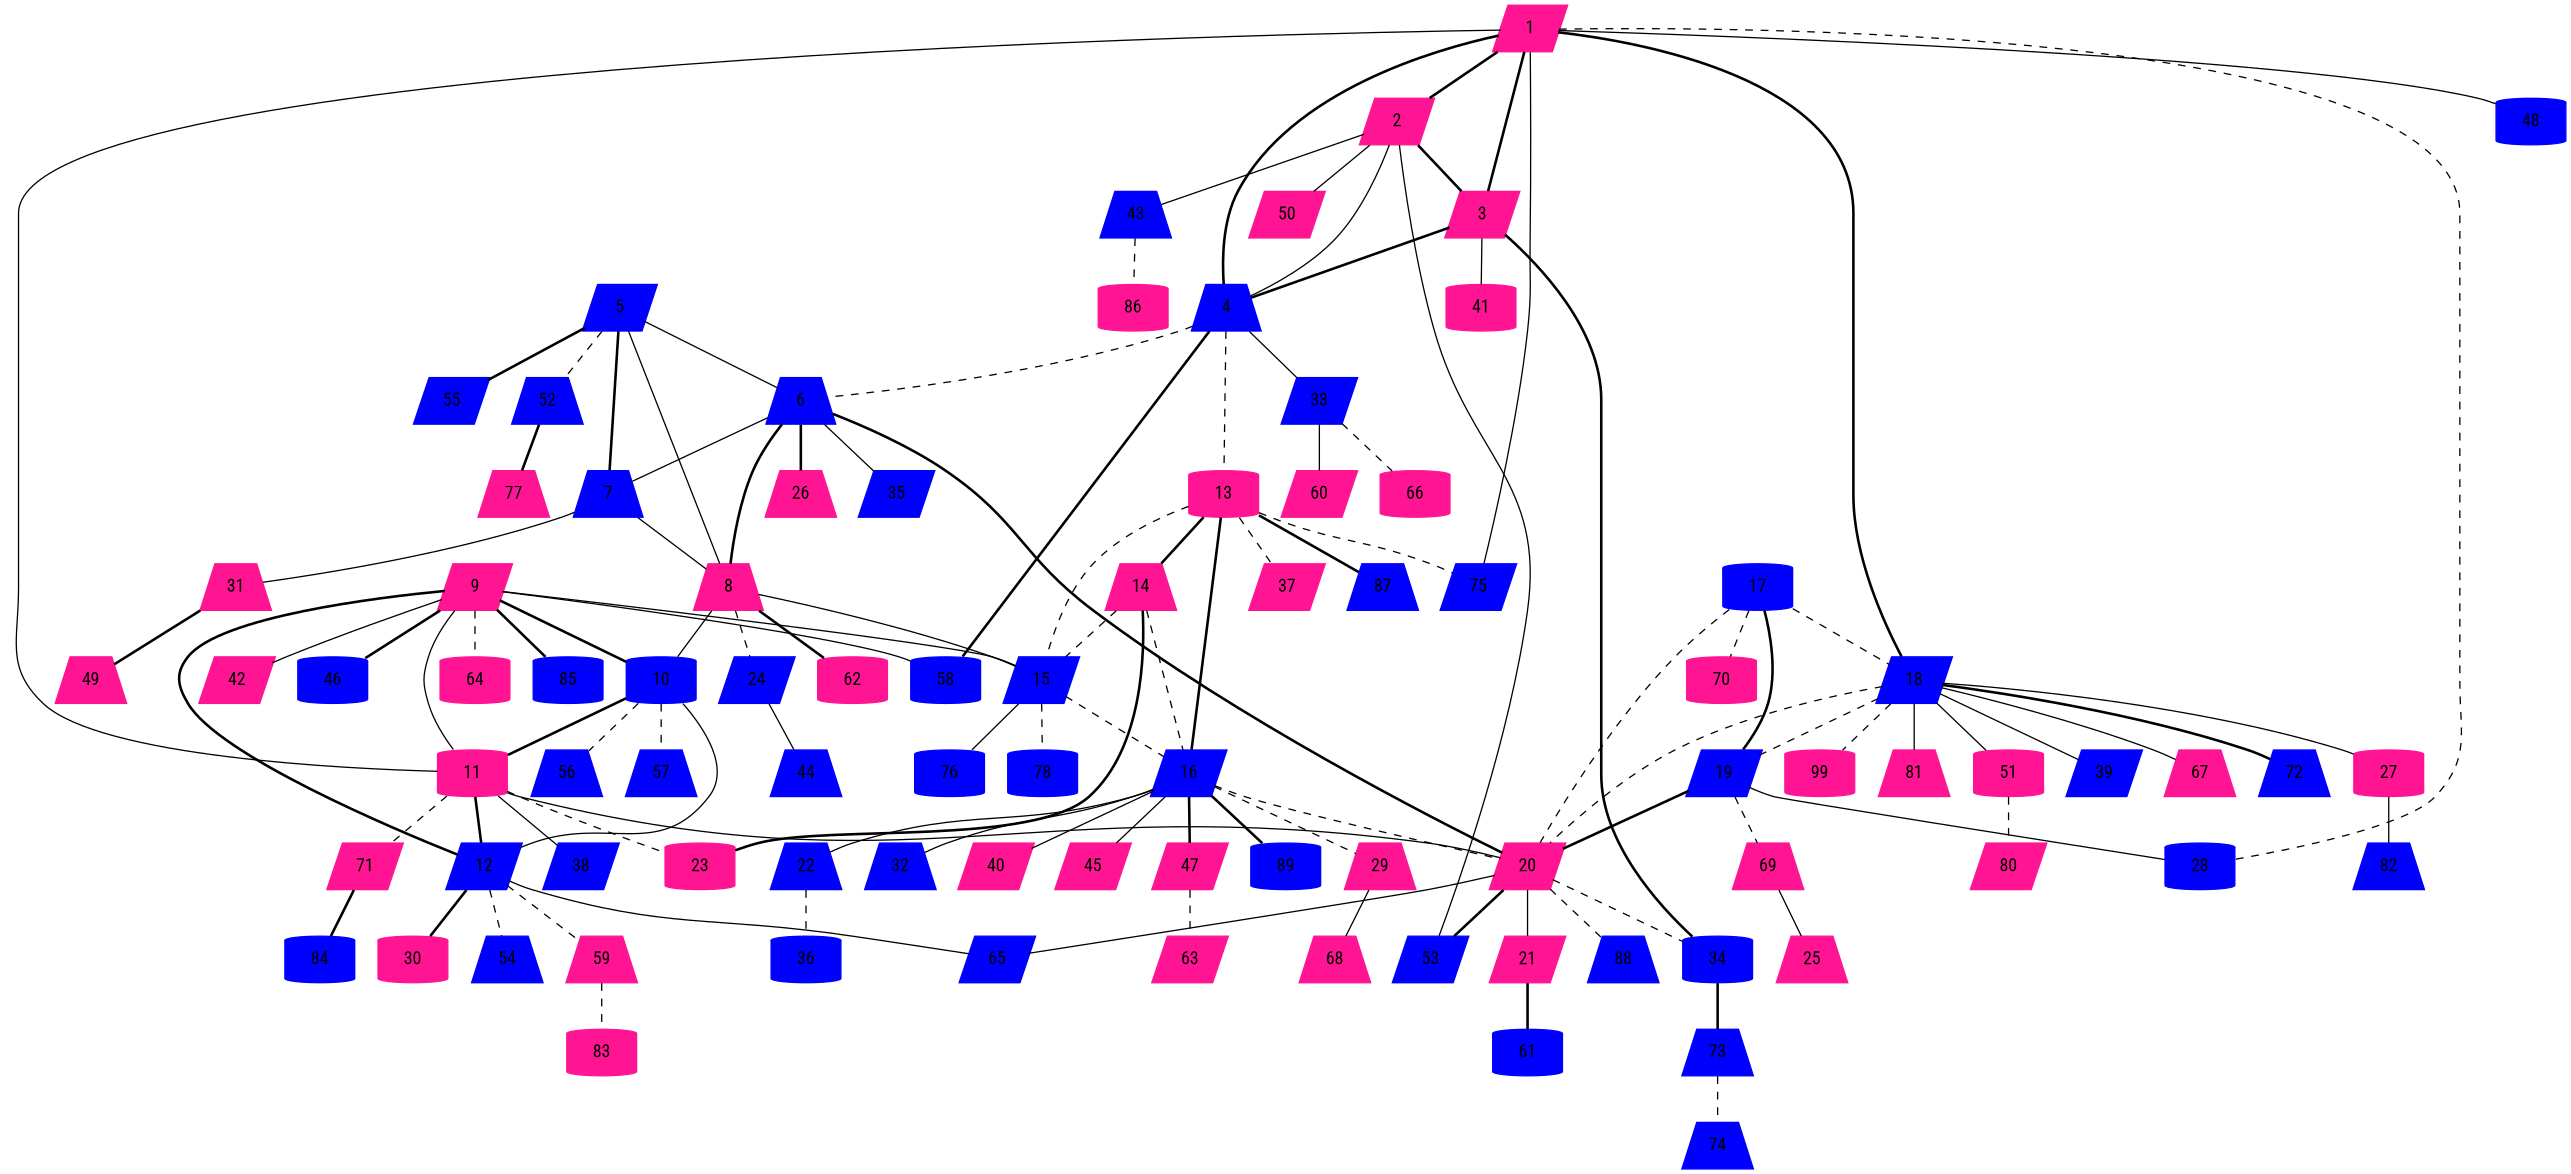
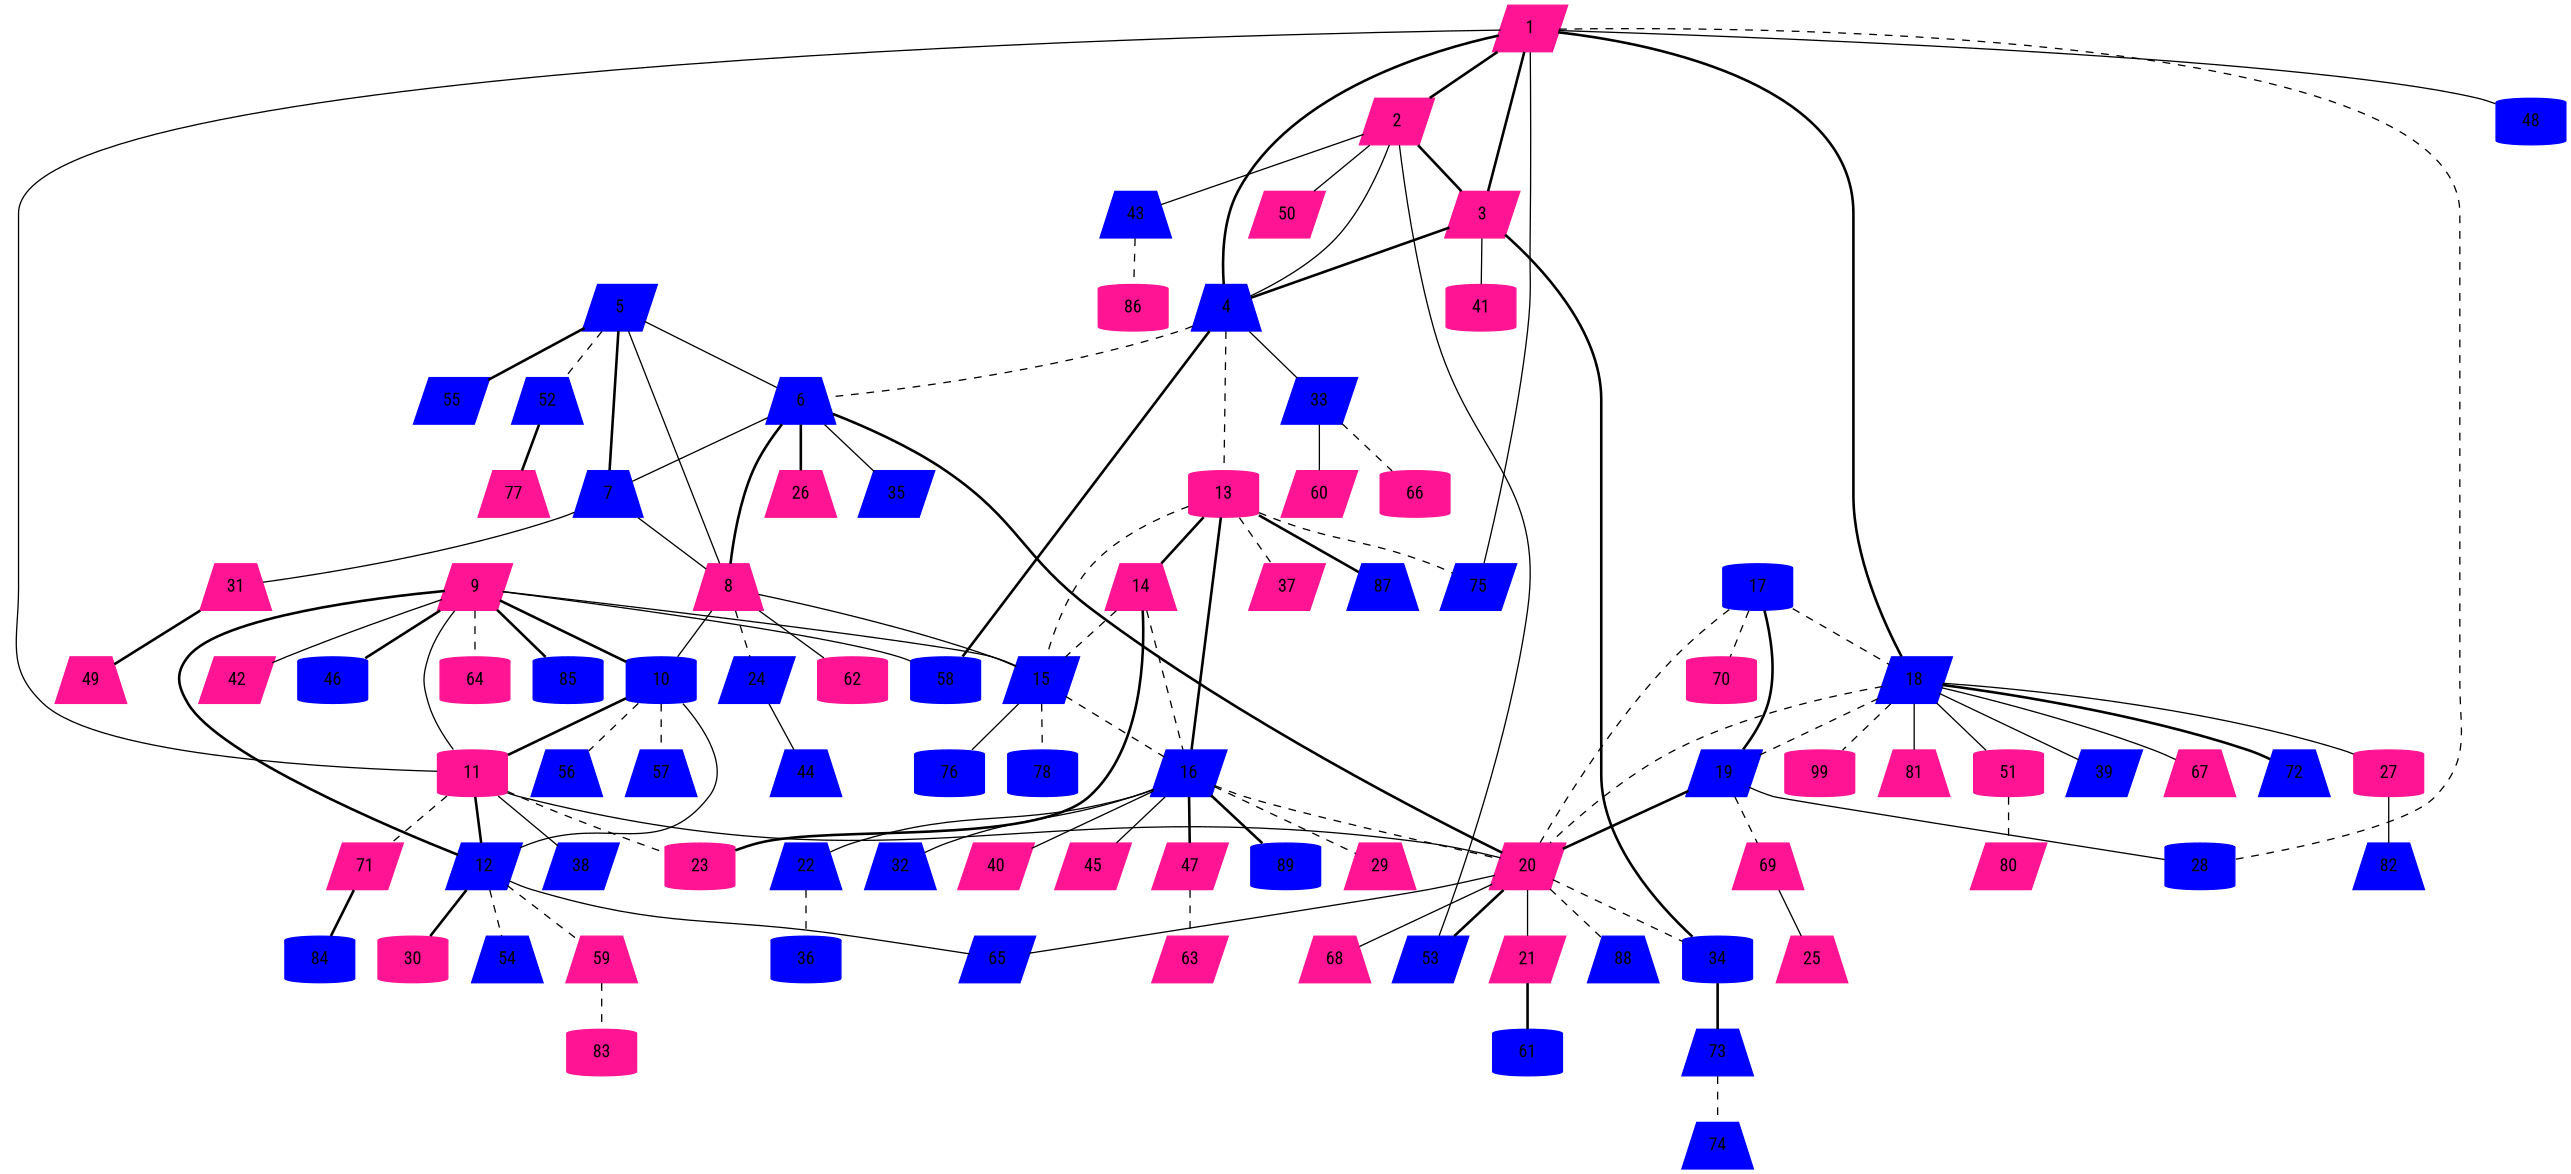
edge "8" -- "62": style bold -> solid
edge "29" -- "68": now "20" -- "68"
